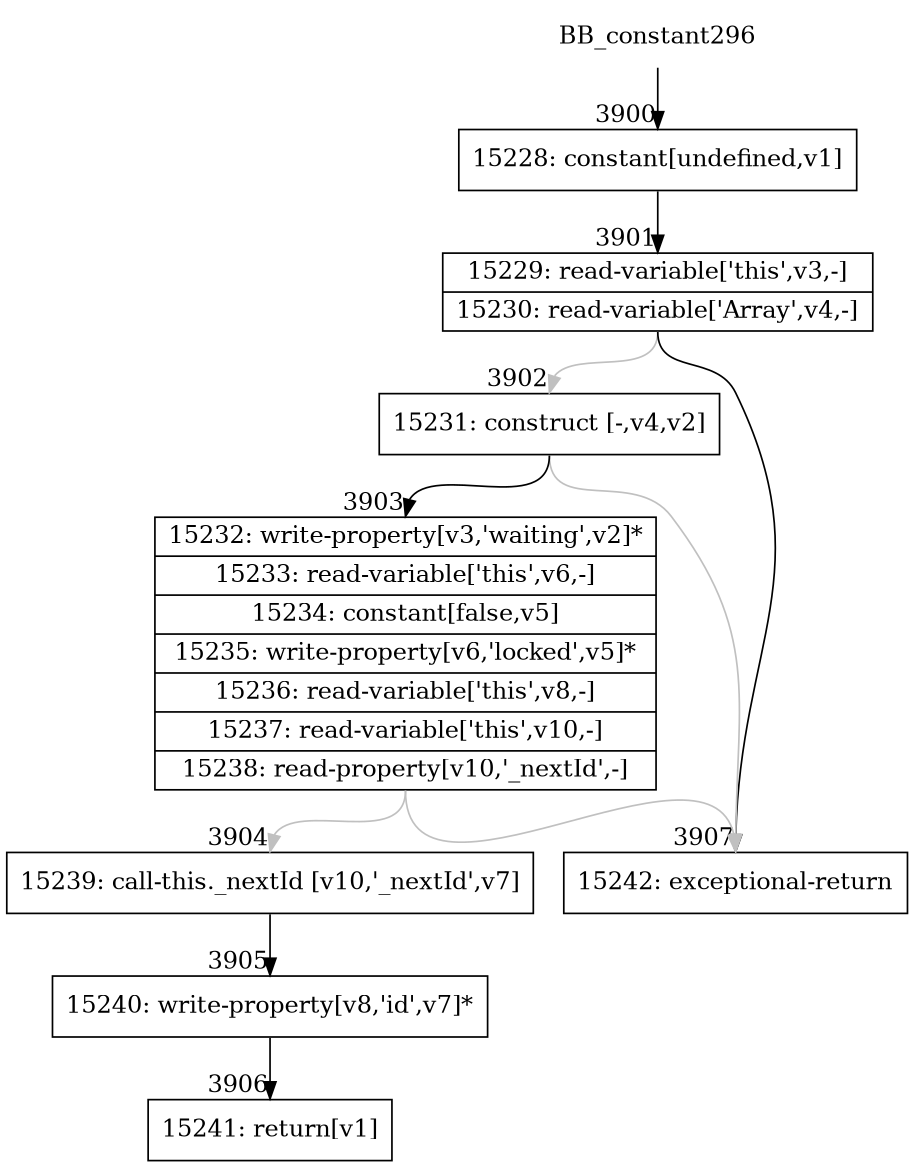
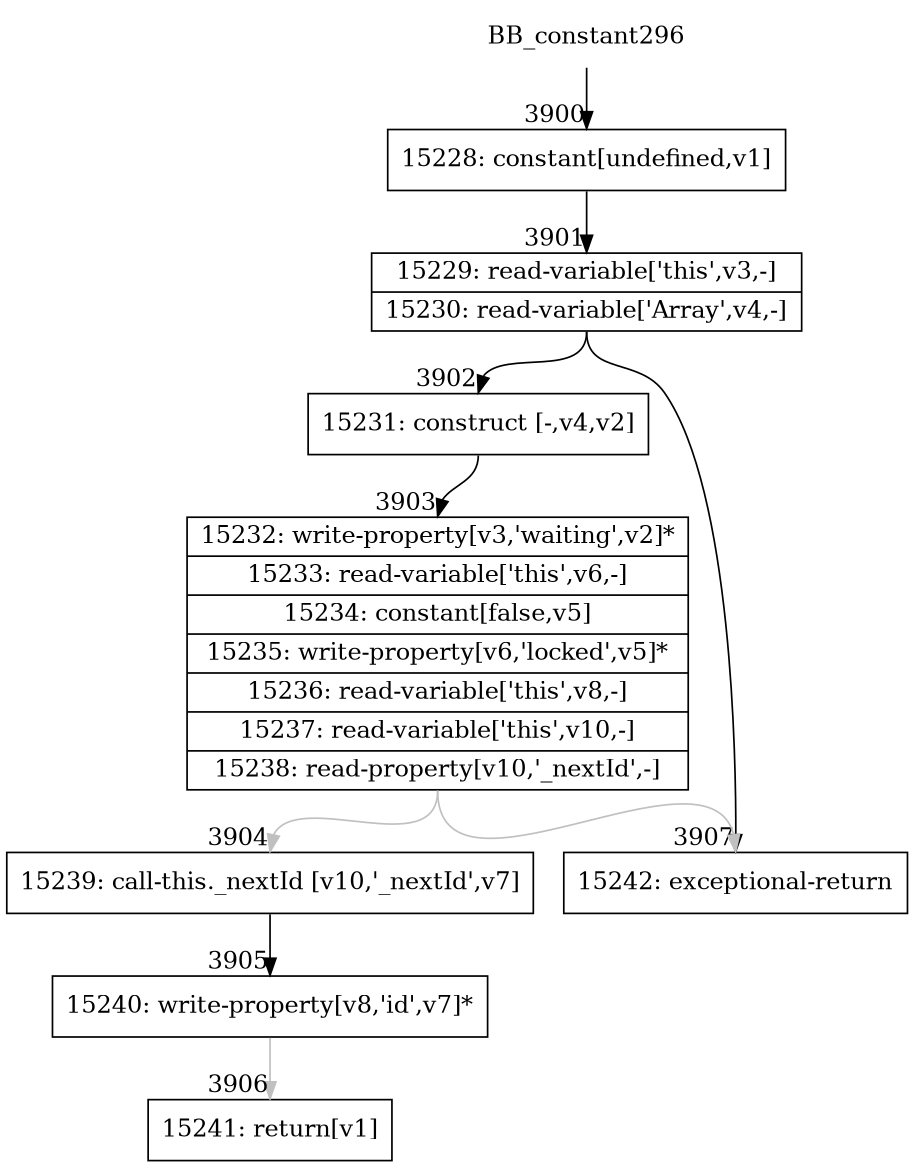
edge "15229: read-variable['this',v3,-]" -> "15231: construct [-,v4,v2]": color gray -> black
edge "15231: construct [-,v4,v2]" -> "15242: exceptional-return": removed
edge "15240: write-property[v8,'id',v7]*" -> "15241: return[v1]": color black -> gray
